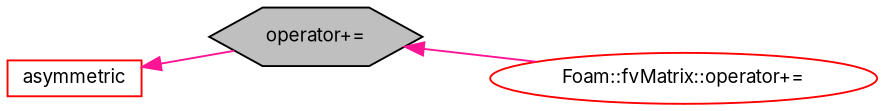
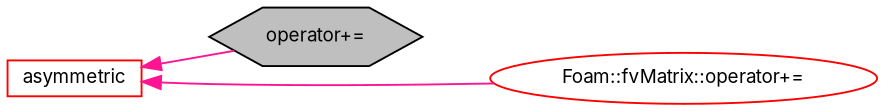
edge "Foam::fvMatrix::operator+=" -> "operator+=": now "Foam::fvMatrix::operator+=" -> "asymmetric"
